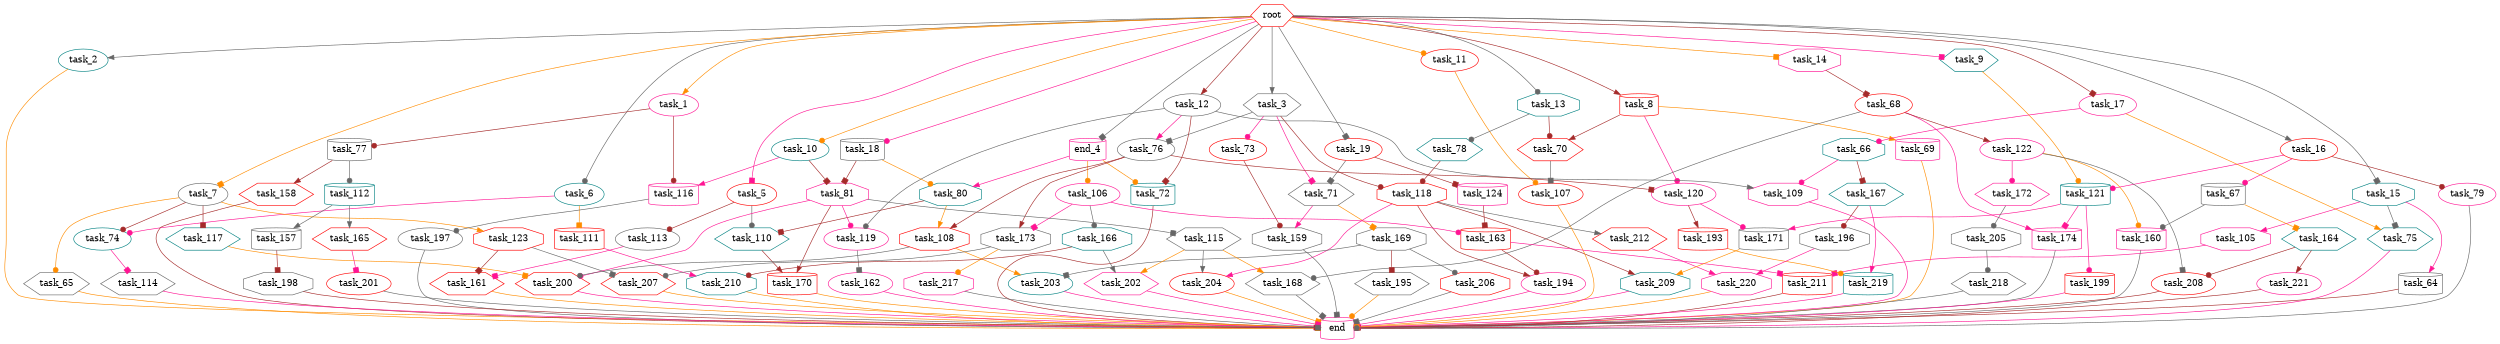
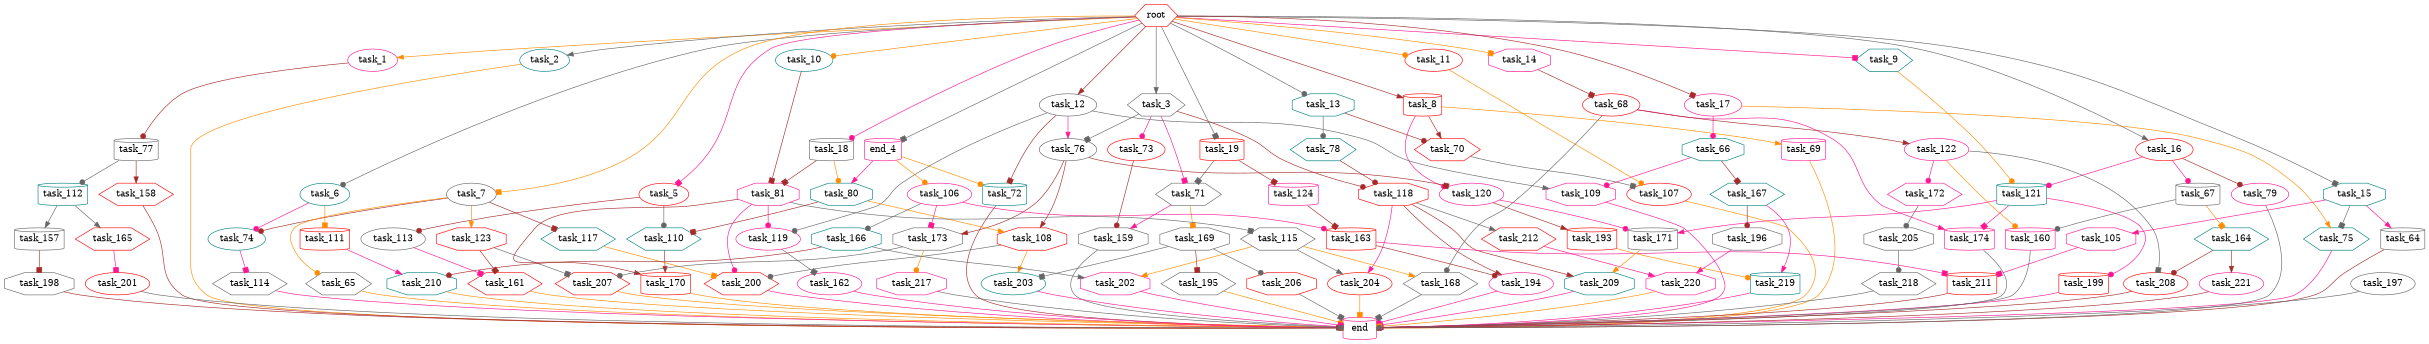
node "task_19": shape ellipse -> cylinder
node "task_116": removed
node "task_202": shape hexagon -> octagon
